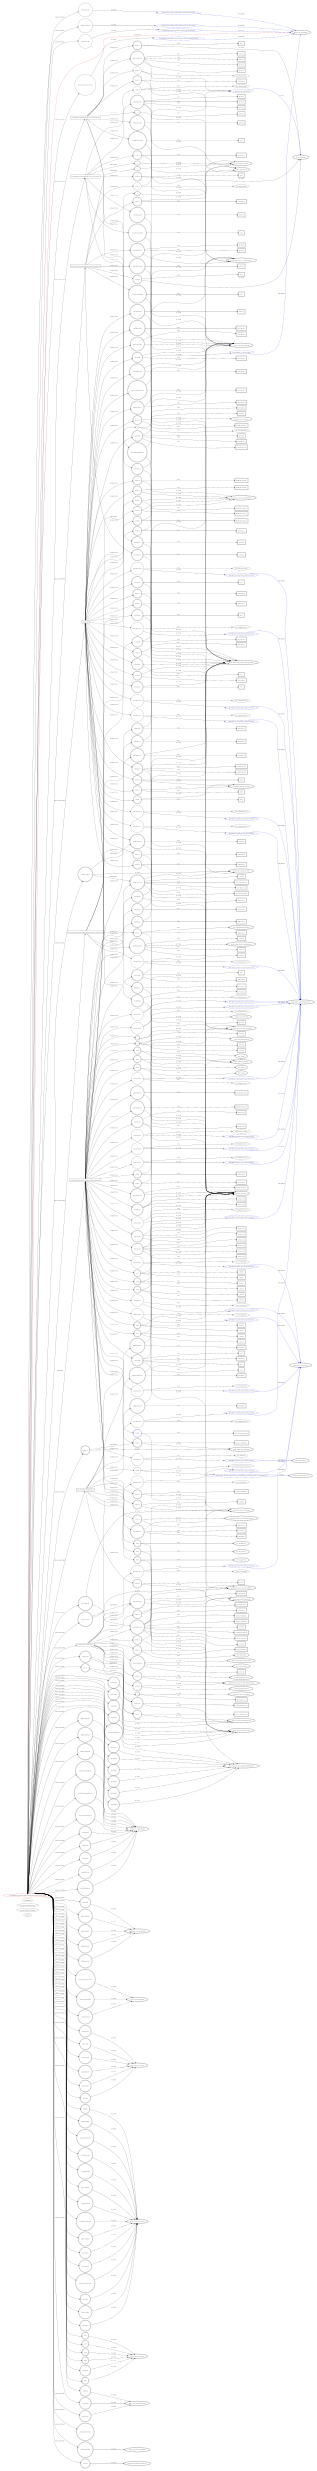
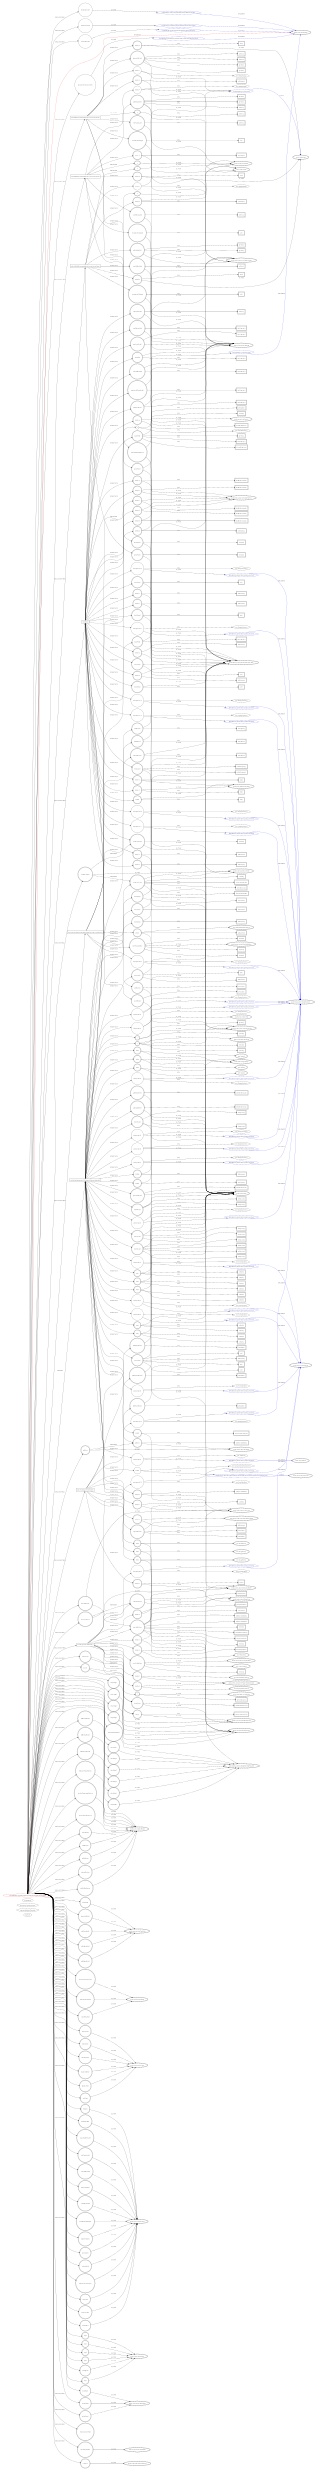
node "VAR39": color blue -> black
